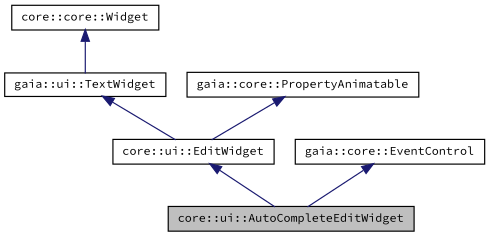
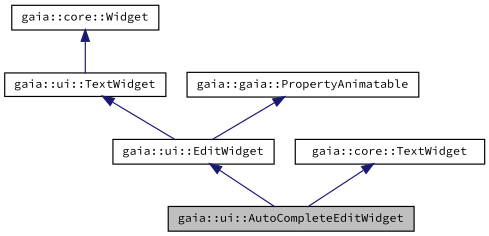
node "core::core::Widget": label "core::core::Widget" -> "gaia::core::Widget"
node "gaia::core::PropertyAnimatable": label "gaia::core::PropertyAnimatable" -> "gaia::gaia::PropertyAnimatable"
node "core::ui::EditWidget": label "core::ui::EditWidget" -> "gaia::ui::EditWidget"
node "gaia::core::EventControl": label "gaia::core::EventControl" -> "gaia::core::TextWidget"
node "core::ui::AutoCompleteEditWidget": label "core::ui::AutoCompleteEditWidget" -> "gaia::ui::AutoCompleteEditWidget"
